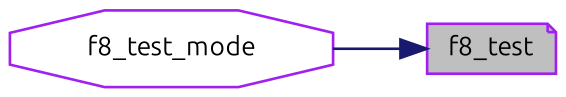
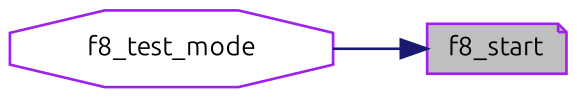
node "f8_test": label "f8_test" -> "f8_start"
